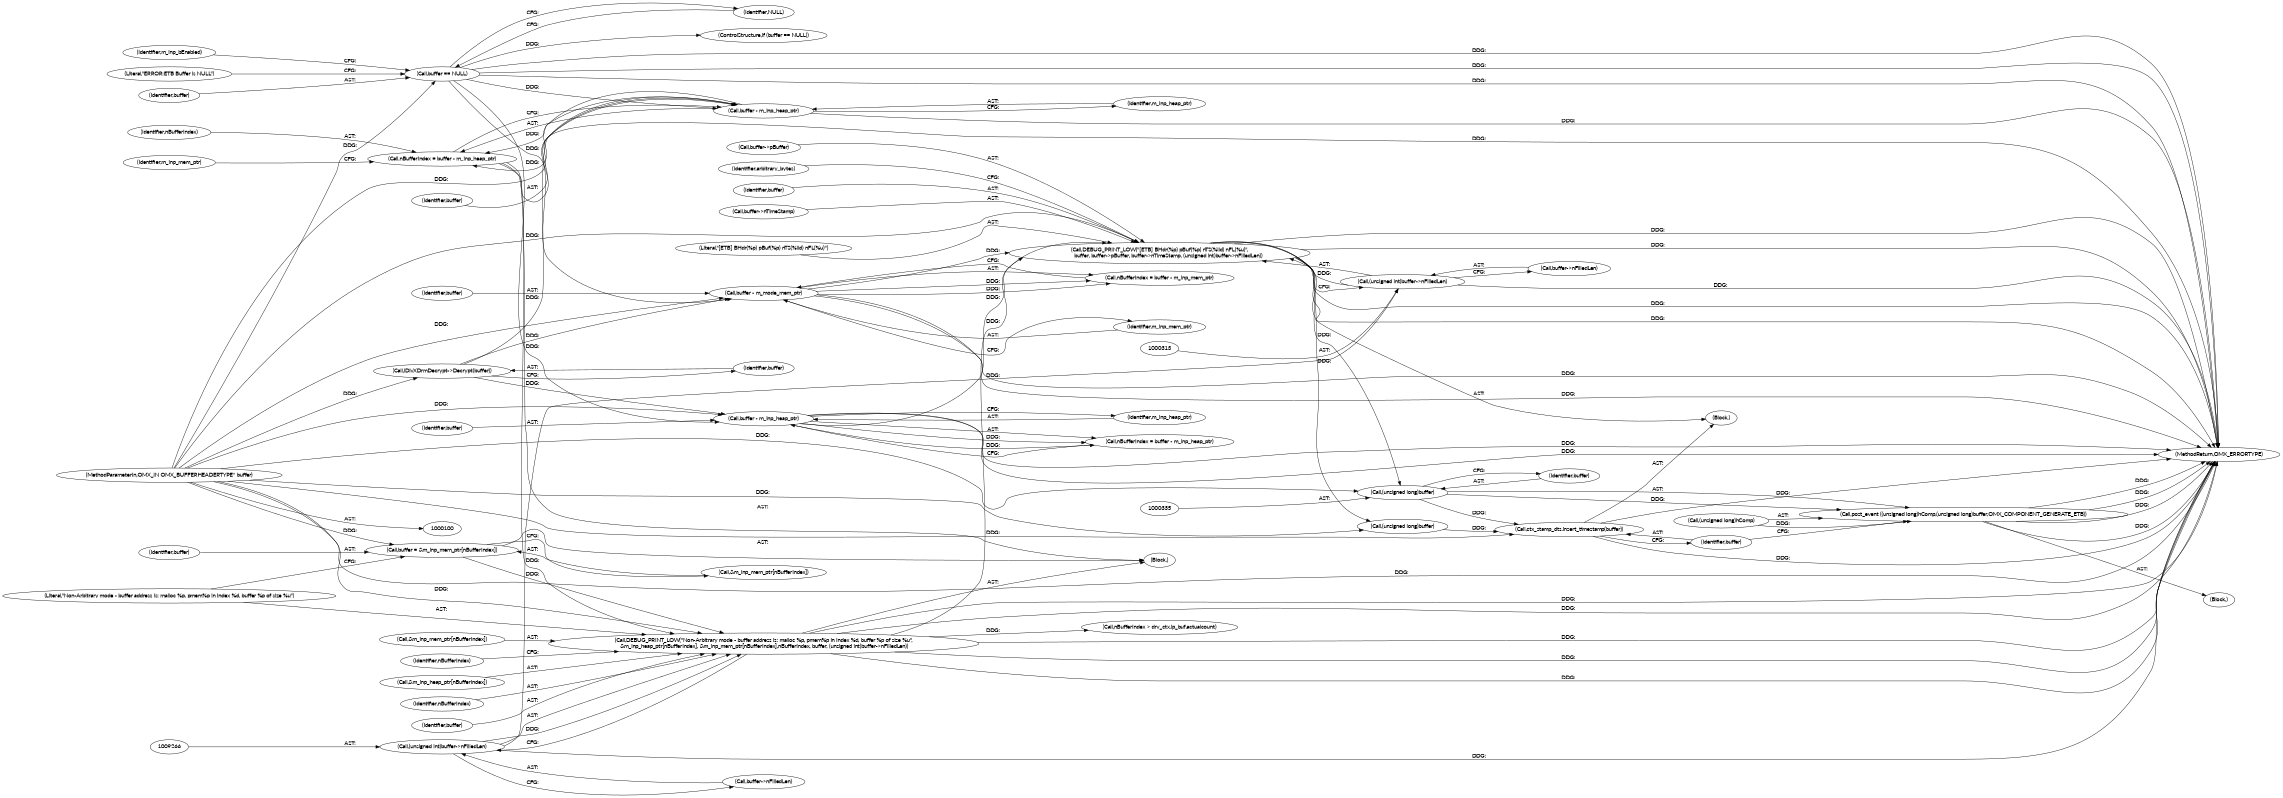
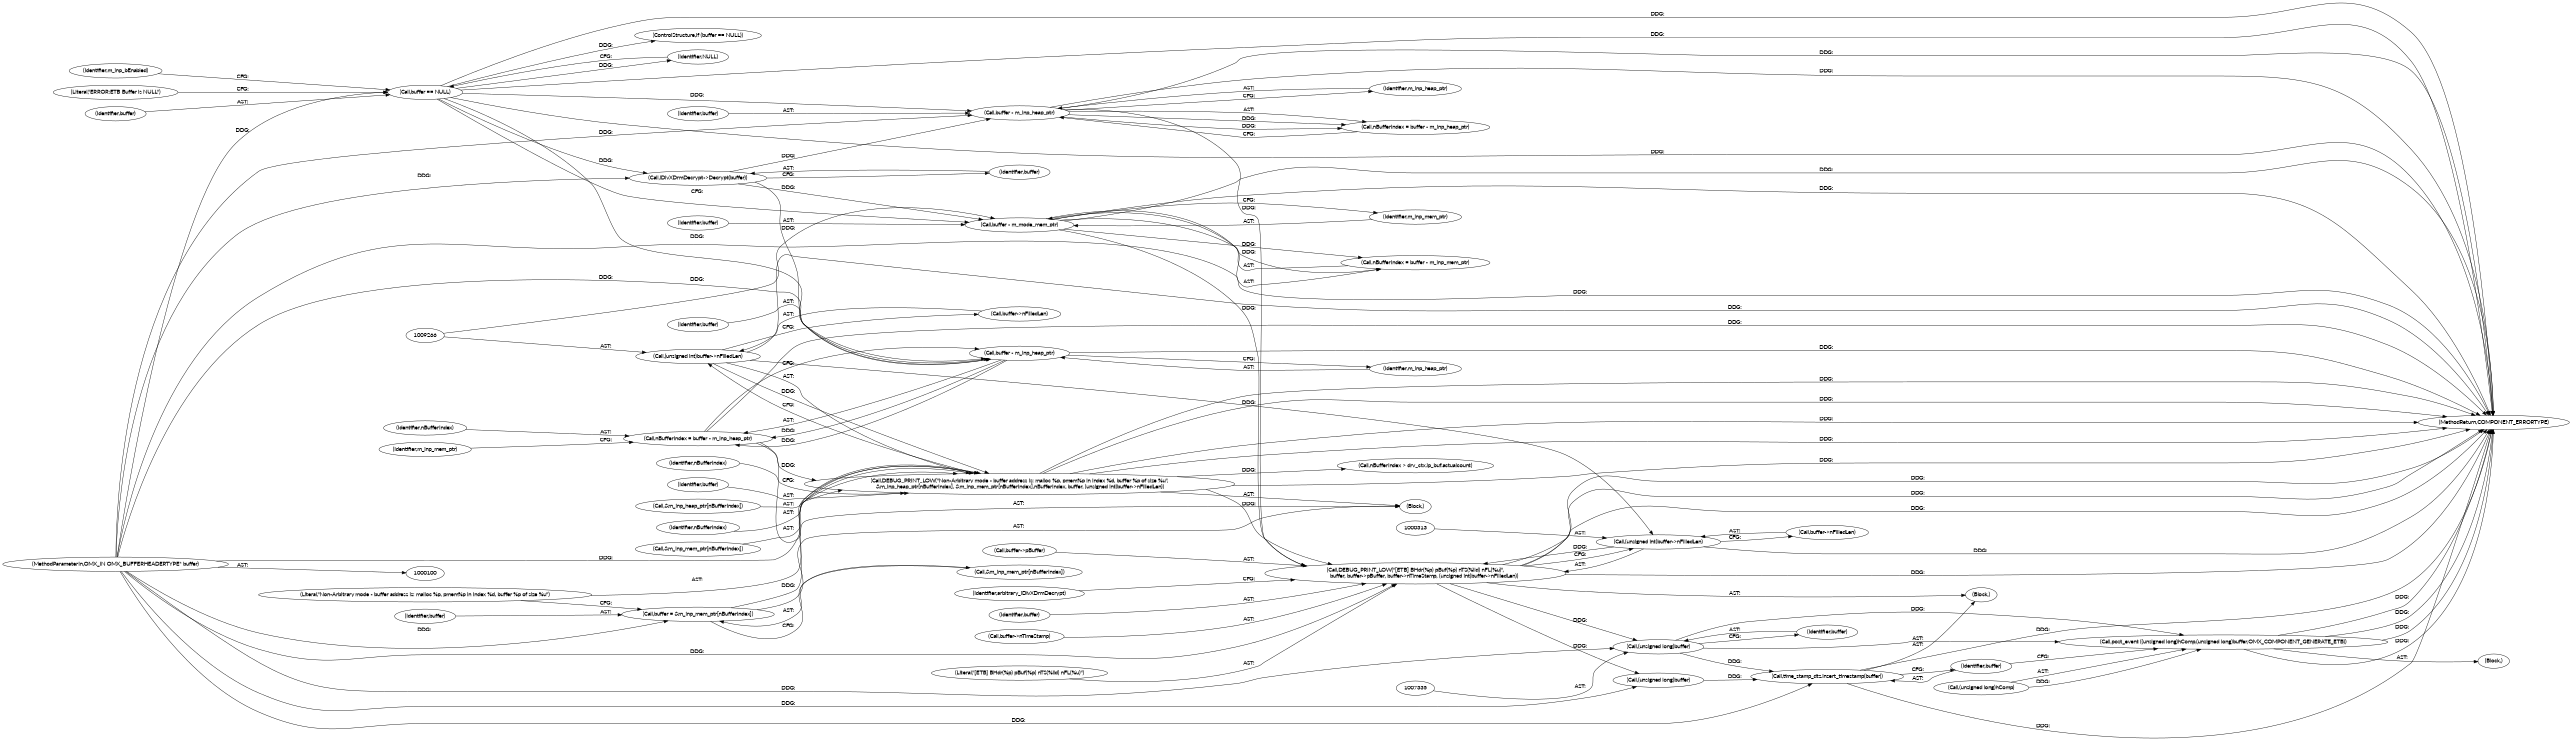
edge "(Call,buffer == NULL)" -> "(Identifier,NULL)": label "CFG: " -> "DDG: "
edge "(Call,buffer == NULL)" -> "(Call,iDivXDrmDecrypt->Decrypt(buffer))": added, label "DDG:"
edge "(Call,buffer == NULL)" -> "(Call,buffer - m_mode_mem_ptr)": label "DDG: " -> "CFG: "
node "(Identifier,arbitrary_bytes)": label "(Identifier,arbitrary_bytes)" -> "(Identifier,arbitrary_iDivXDrmDecrypt)"
edge "(Call,nBufferIndex = buffer - m_inp_mem_ptr)" -> "(Call,buffer - m_mode_mem_ptr)": label "CFG: " -> "AST: "
edge "(MethodParameterIn,OMX_IN OMX_BUFFERHEADERTYPE* buffer)" -> "(Call,buffer - m_mode_mem_ptr)": now "1009266" -> "(Call,buffer - m_mode_mem_ptr)"
node "(MethodReturn,OMX_ERRORTYPE)": label "(MethodReturn,OMX_ERRORTYPE)" -> "(MethodReturn,COMPONENT_ERRORTYPE)"
node "1000335": label "1000335" -> "1007335"
node "(Call,ctx_stamp_dts.insert_timestamp(buffer))": label "(Call,ctx_stamp_dts.insert_timestamp(buffer))" -> "(Call,time_stamp_dts.insert_timestamp(buffer))"
